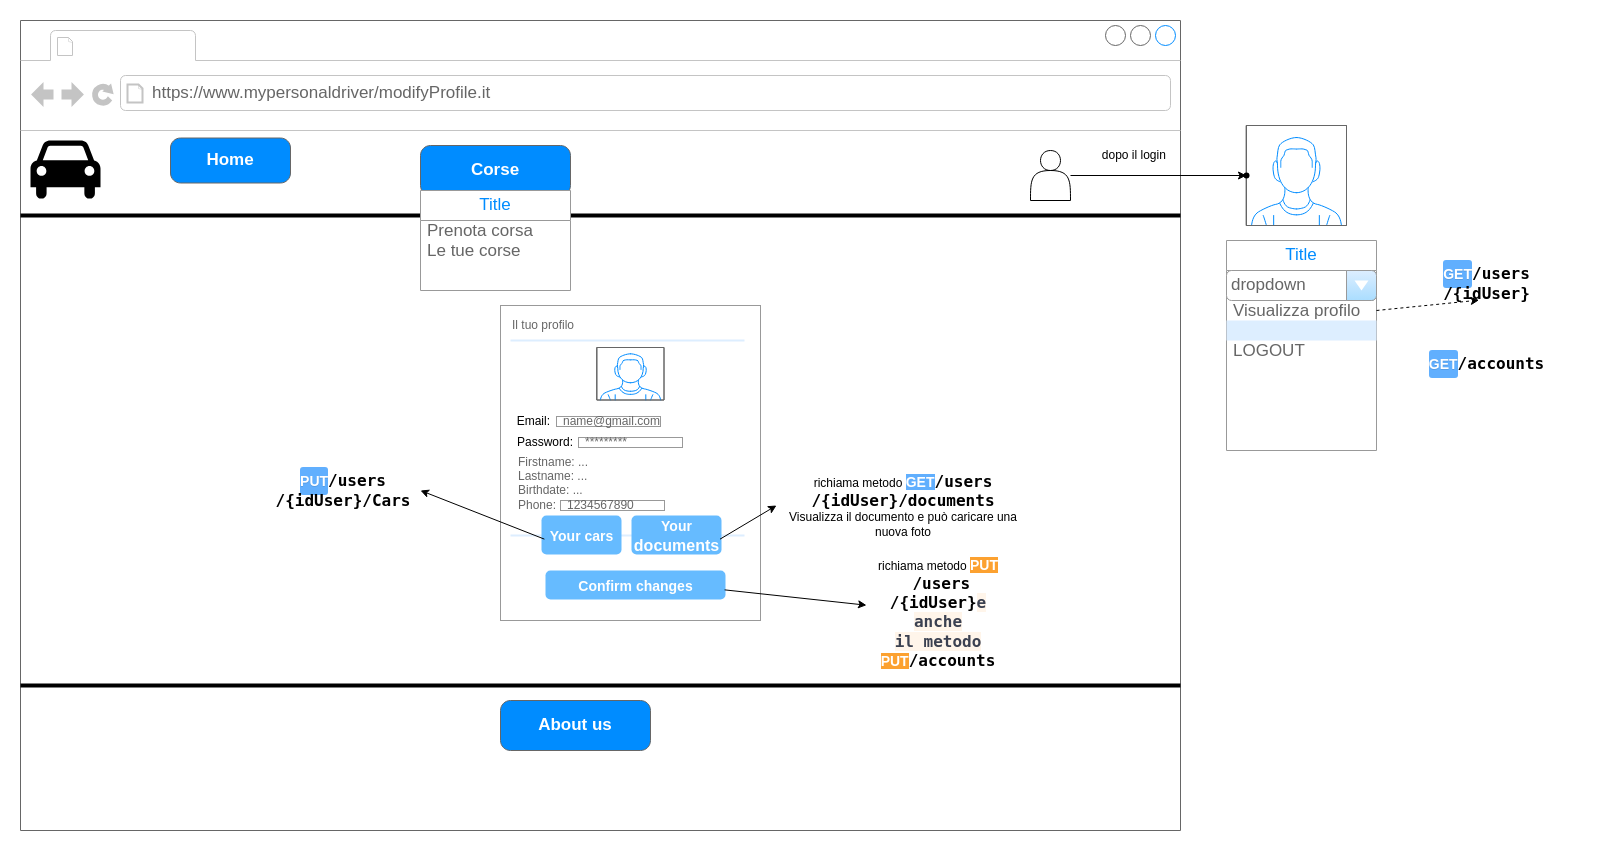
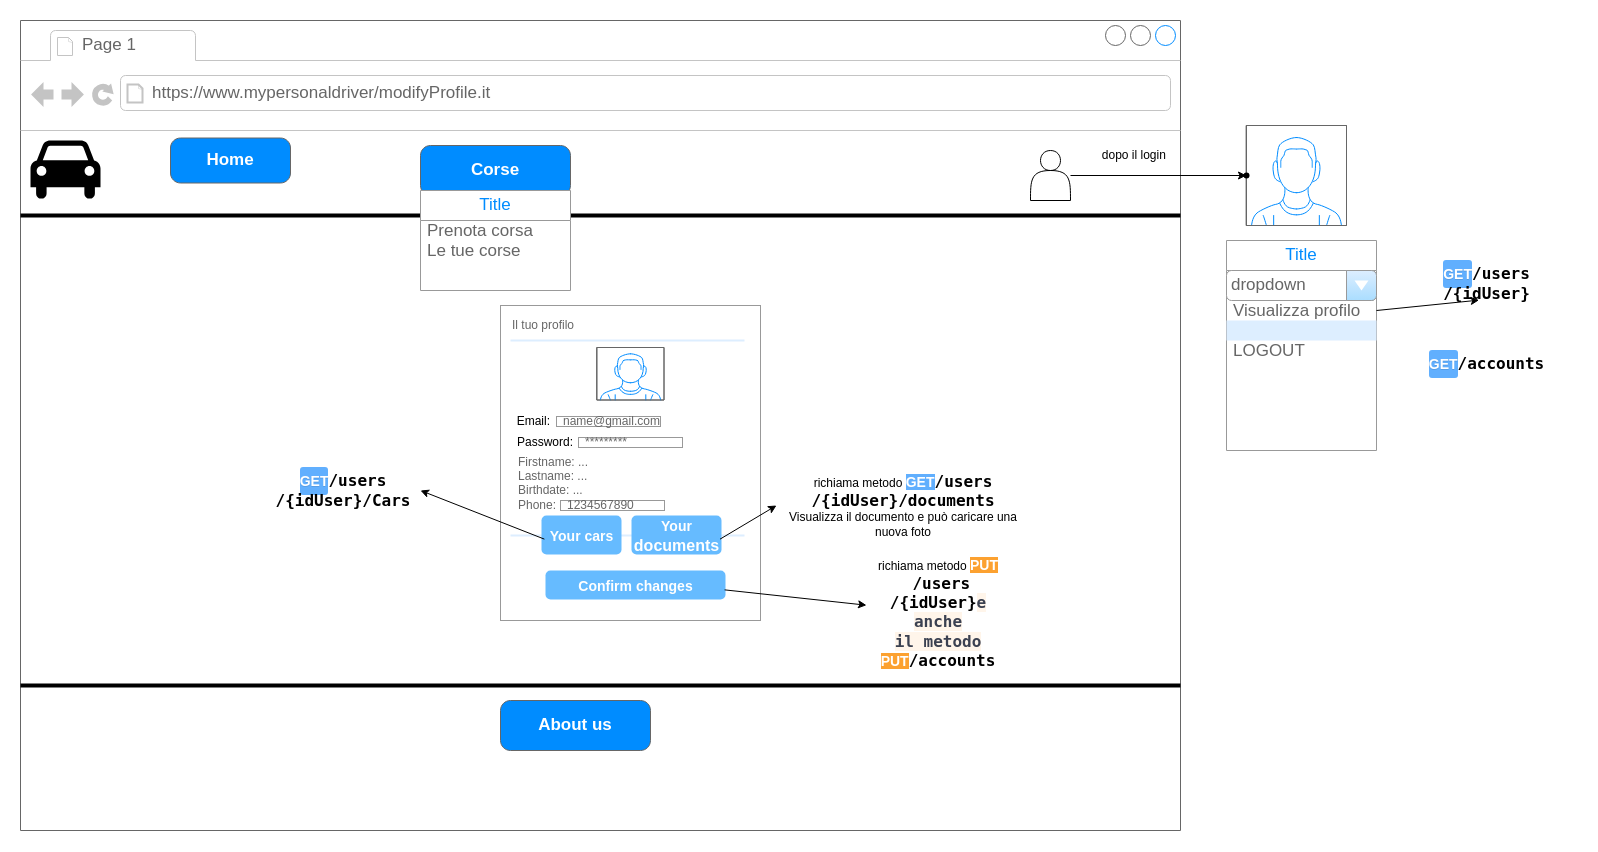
node "Page 1": added
edge "Visualizza profilo" -> "GET/users/{idUser}": style dashed -> solid
node "PUT/users/{idUser}/Cars": label "PUT/users/{idUser}/Cars" -> "GET/users/{idUser}/Cars"
